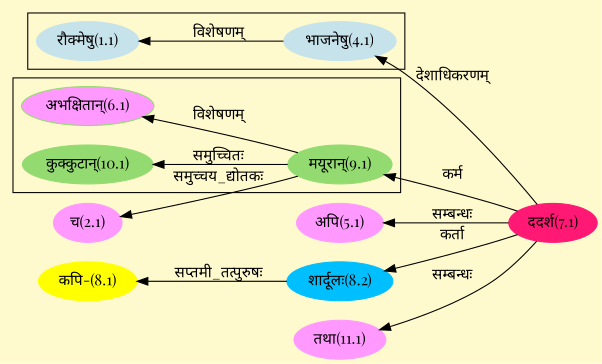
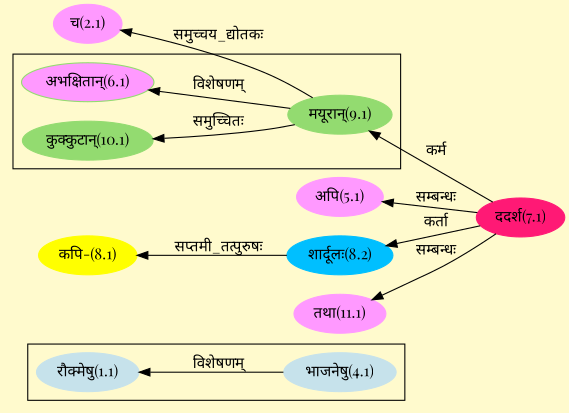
edge "ददर्श(7.1)" -> "भाजनेषु(4.1)": removed, label "देशाधिकरणम्"
